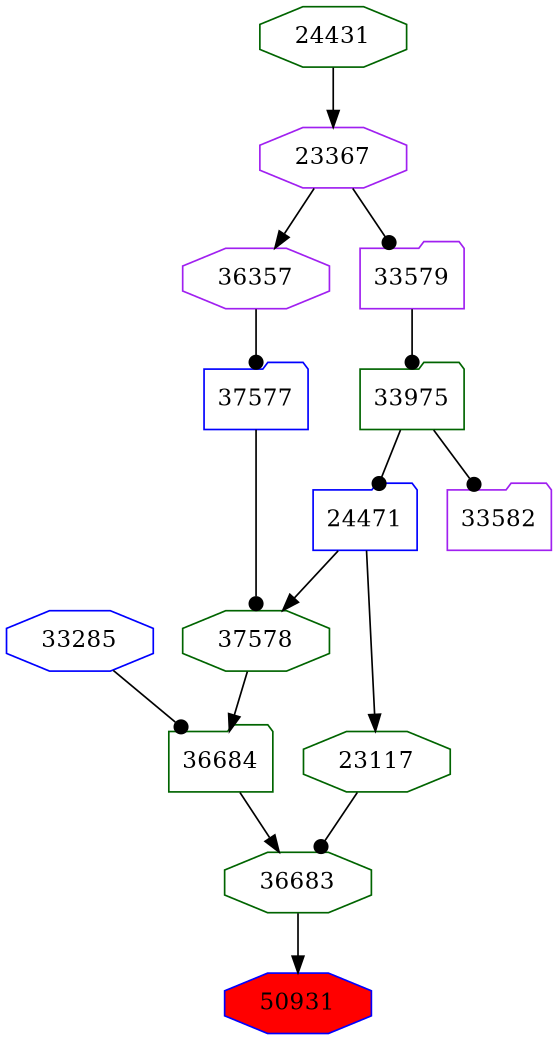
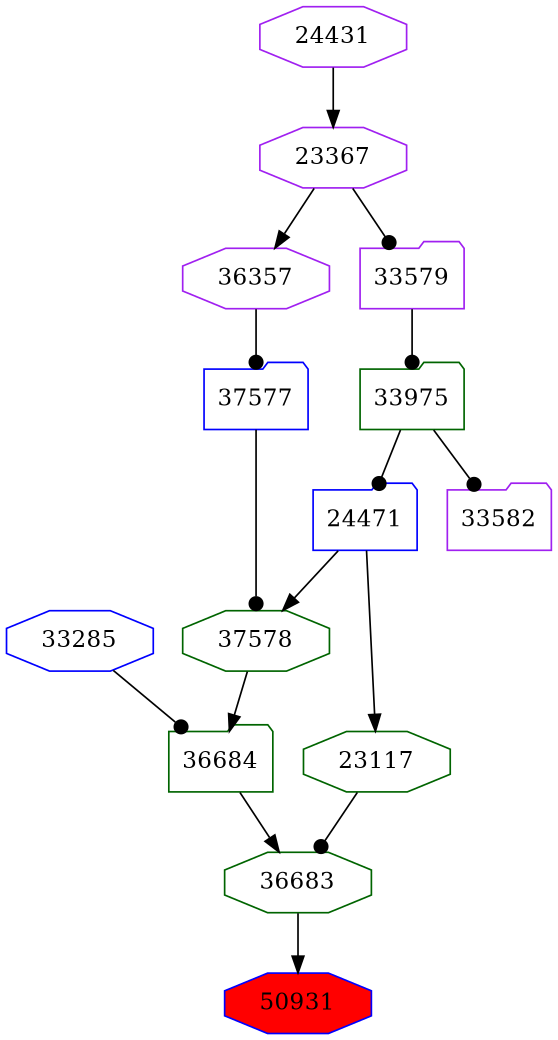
node "24431": color darkgreen -> purple
